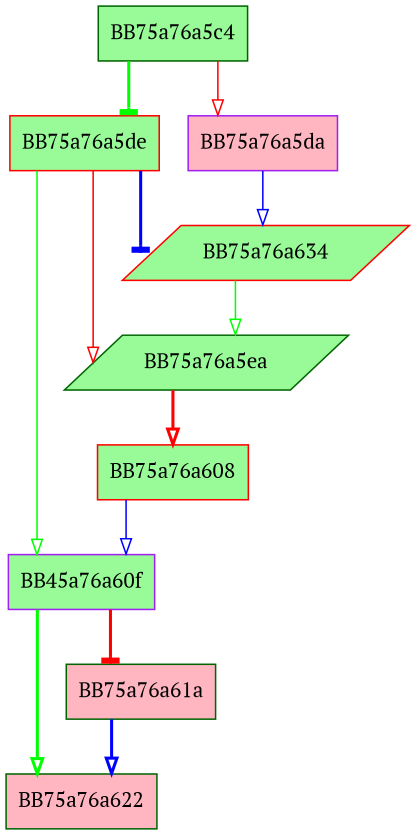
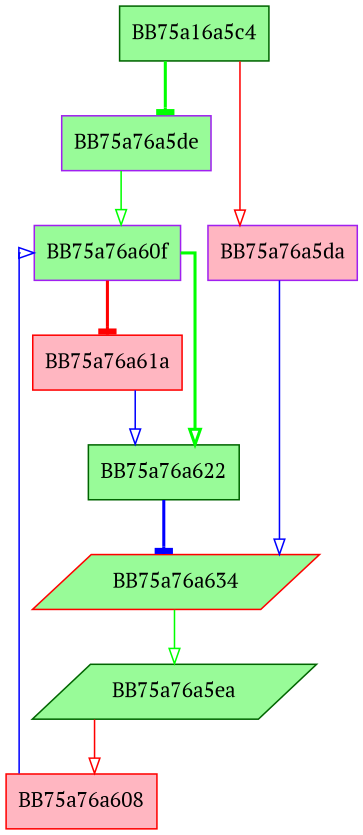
node "BB75a76a5c4": label "BB75a76a5c4" -> "BB75a16a5c4"
node "BB75a76a5de": color red -> purple
edge "BB75a76a5de" -> "BB75a76a634": now "BB75a76a622" -> "BB75a76a634"
edge "BB75a76a5de" -> "BB75a76a5ea": removed
edge "BB75a76a5ea" -> "BB75a76a608": style bold -> solid
node "BB75a76a608": fillcolor palegreen -> lightpink
node "BB45a76a60f": label "BB45a76a60f" -> "BB75a76a60f"
node "BB75a76a61a": color darkgreen -> red
edge "BB75a76a61a" -> "BB75a76a622": style bold -> solid
node "BB75a76a622": fillcolor lightpink -> palegreen
